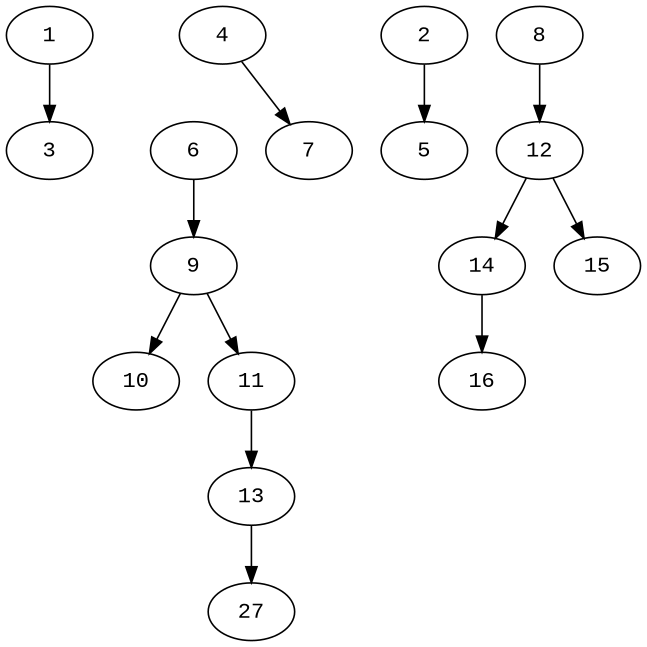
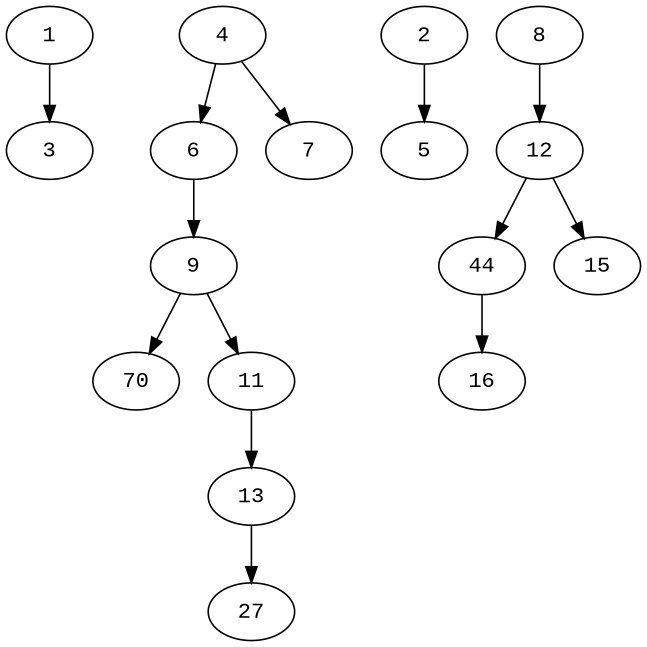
edge "4" -> "6": added
node "14": label "14" -> "44"
node "10": label "10" -> "70"
